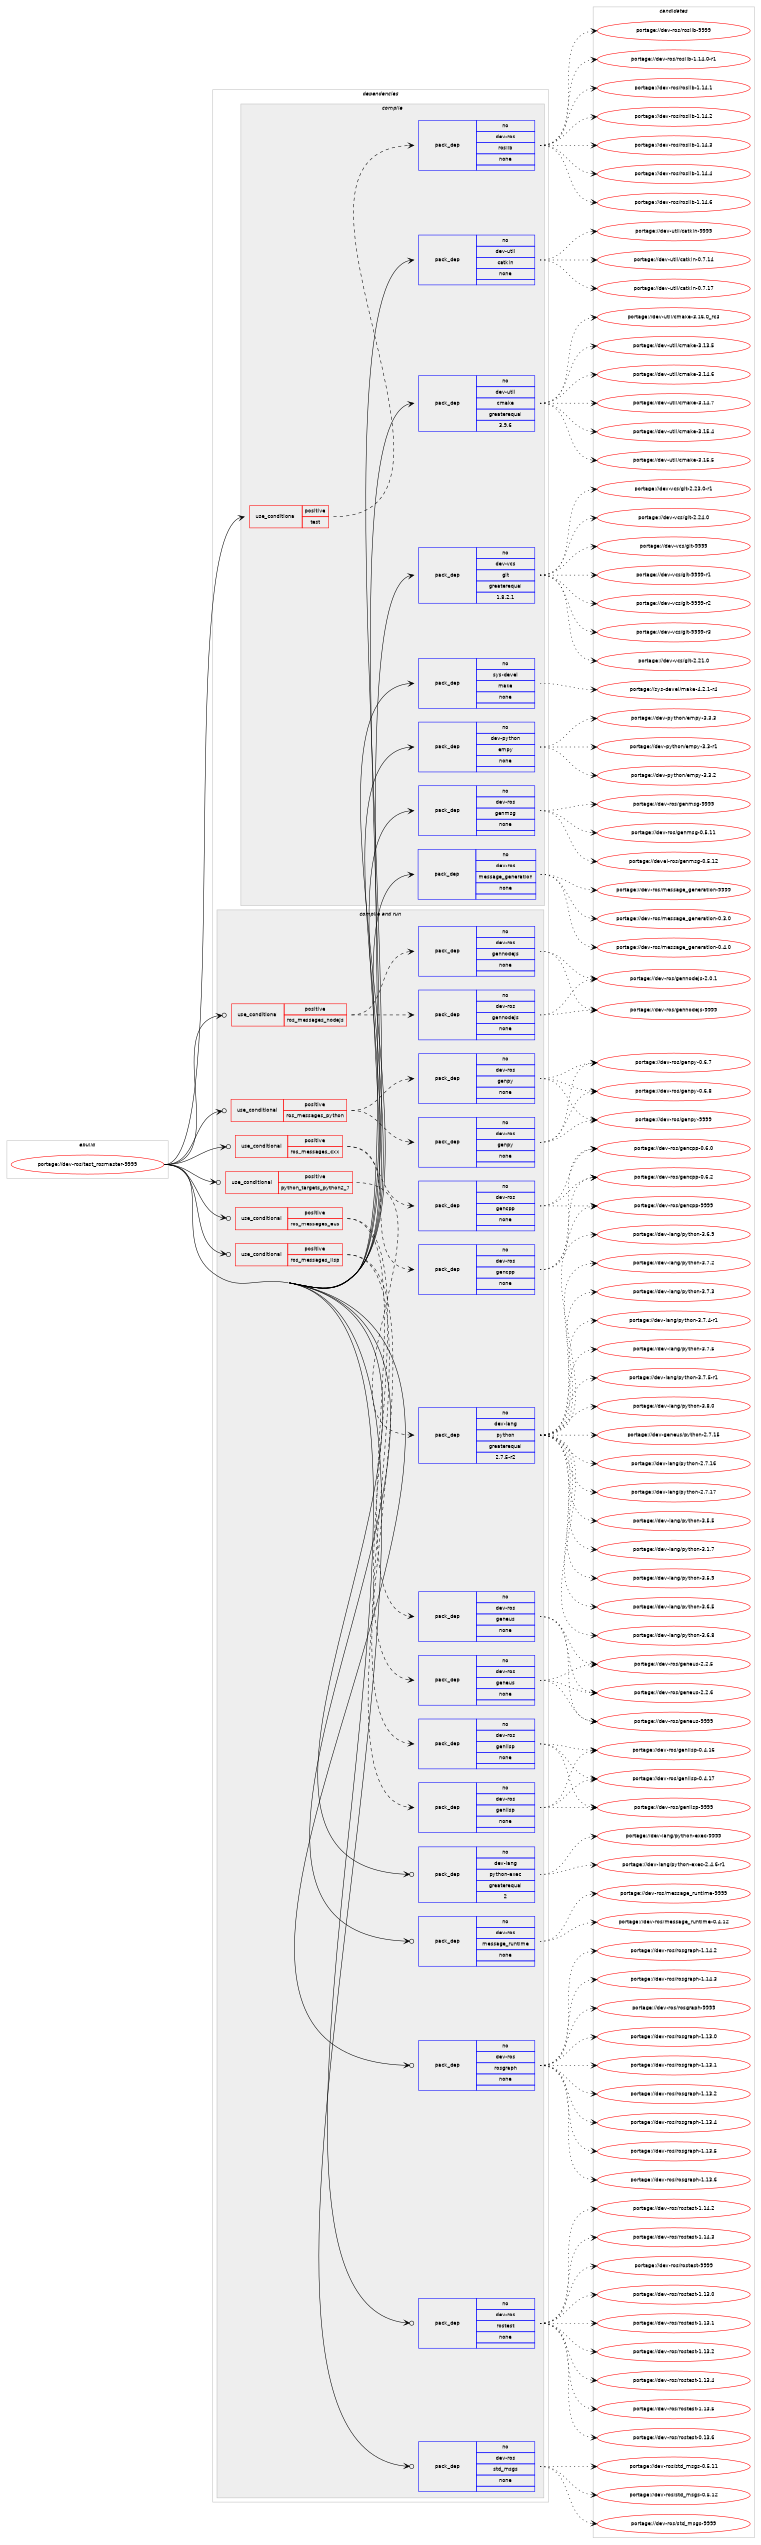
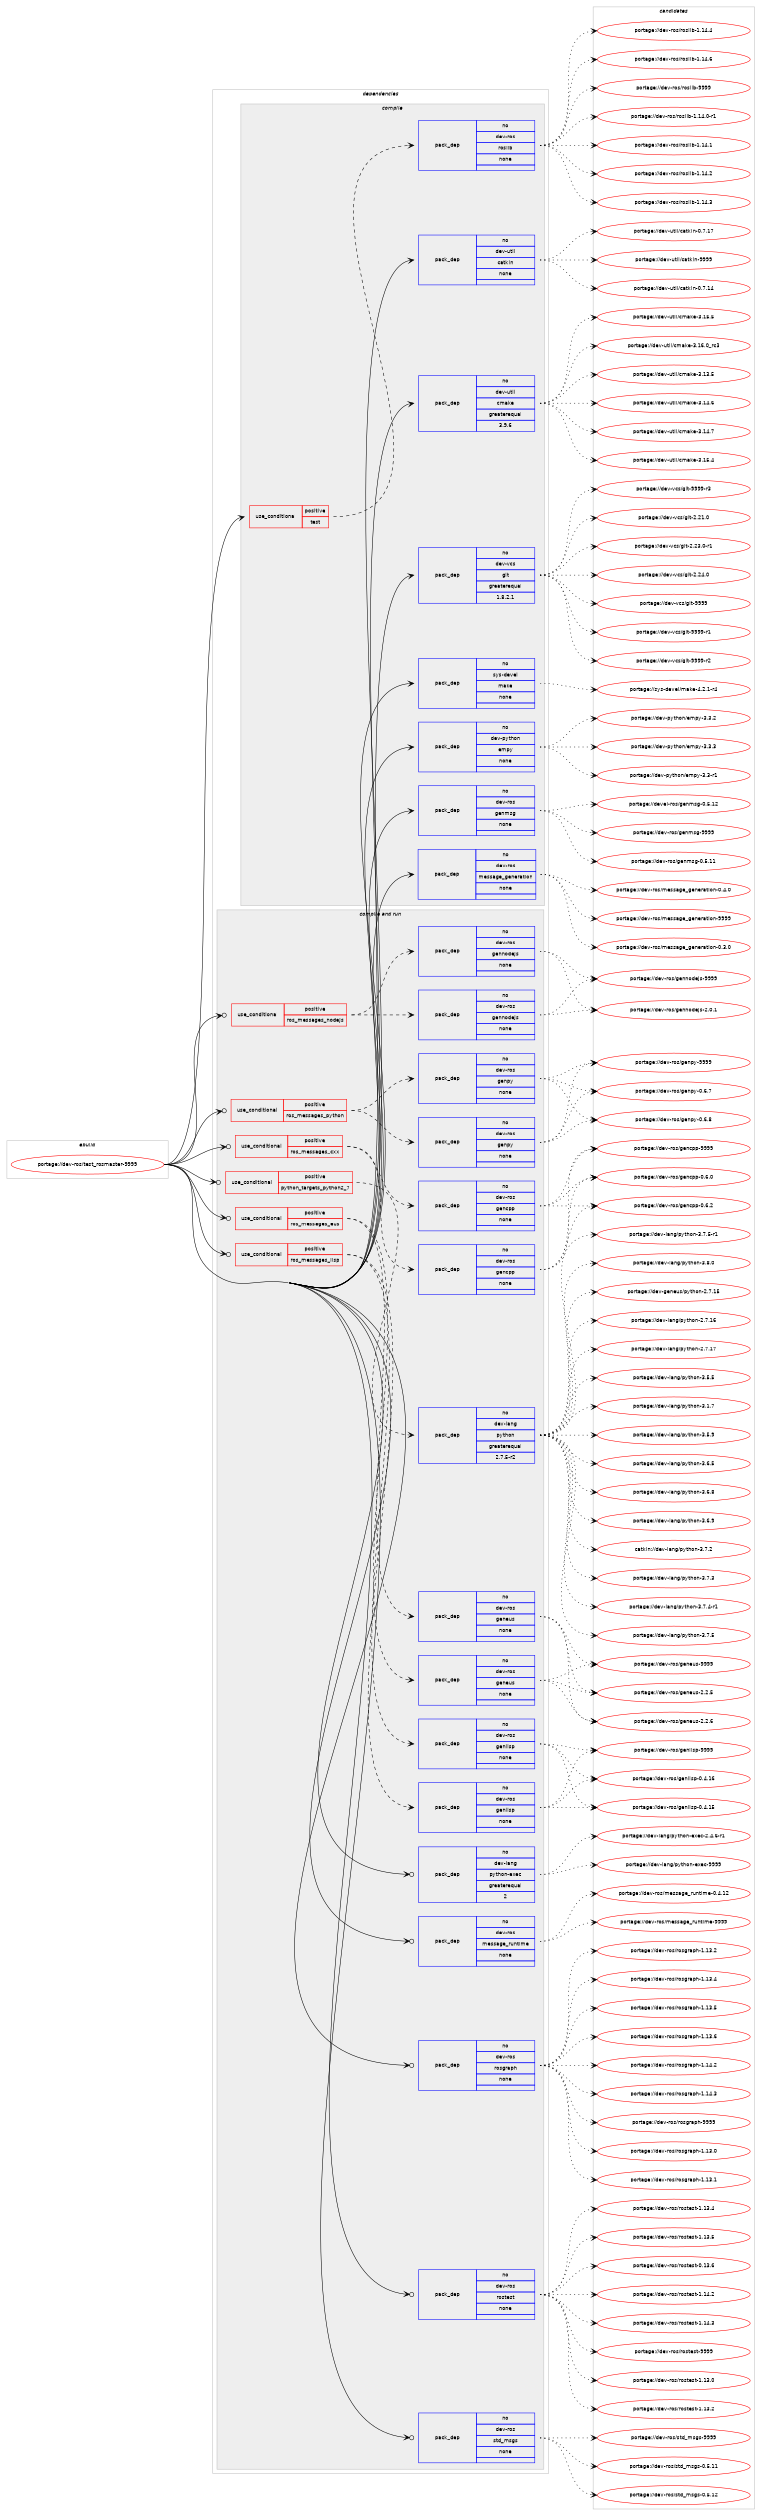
node "portage://dev-lang/python-3.7.2": label "portage://dev-lang/python-3.7.2" -> "catkin://dev-lang/python-3.7.2"
node "portage://dev-ros/genlisp-0.4.17": label "portage://dev-ros/genlisp-0.4.17" -> "portage://dev-ros/genlisp-0.4.15"
node "portage://dev-ros/rostest-1.13.1": removed
